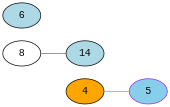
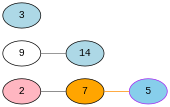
node "6": label "6" -> "3"
node "8": label "8" -> "9"
node "2": added
node "4": label "4" -> "7"
